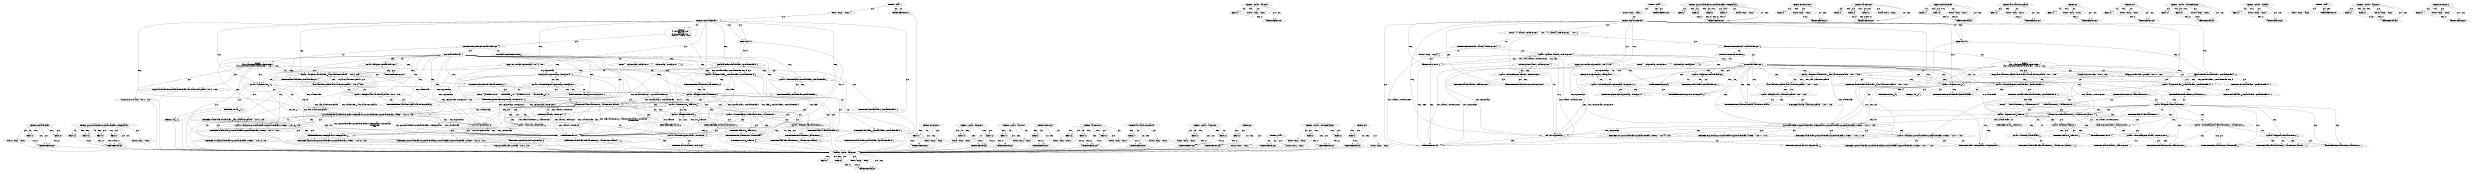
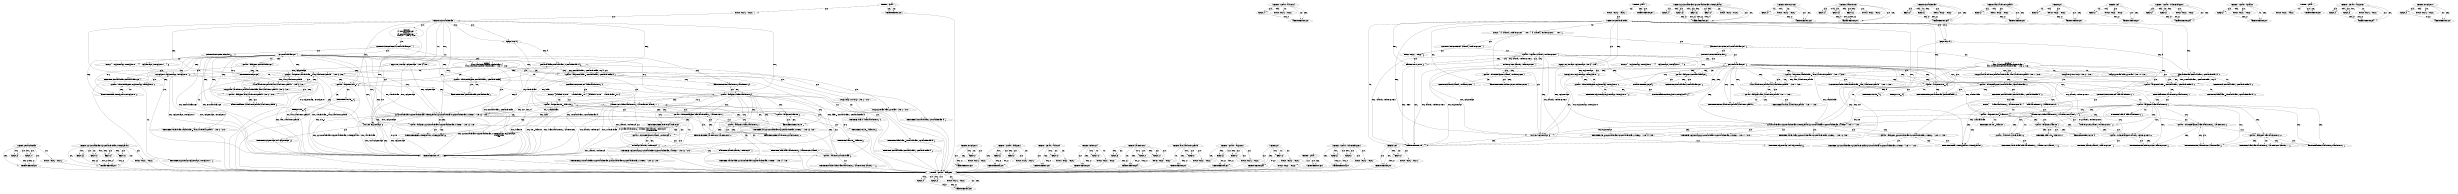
edge "(FIELD_IDENTIFIER,renderer_pid,renderer_pid)" -> "(<operator>.indirectFieldAccess,channel_->renderer_pid)": label "DDG: p1" -> "CFG: "
edge "(<operator>.indirectFieldAccess,channel_->renderer_pid)" -> "<(LOCAL,gpu.Buffer buffer: gpu.Buffer)<SUB>8</SUB>>": now "(<operator>.indirectFieldAccess,channel_->renderer_pid)" -> "(renderer_pid,channel_->renderer_pid())"
